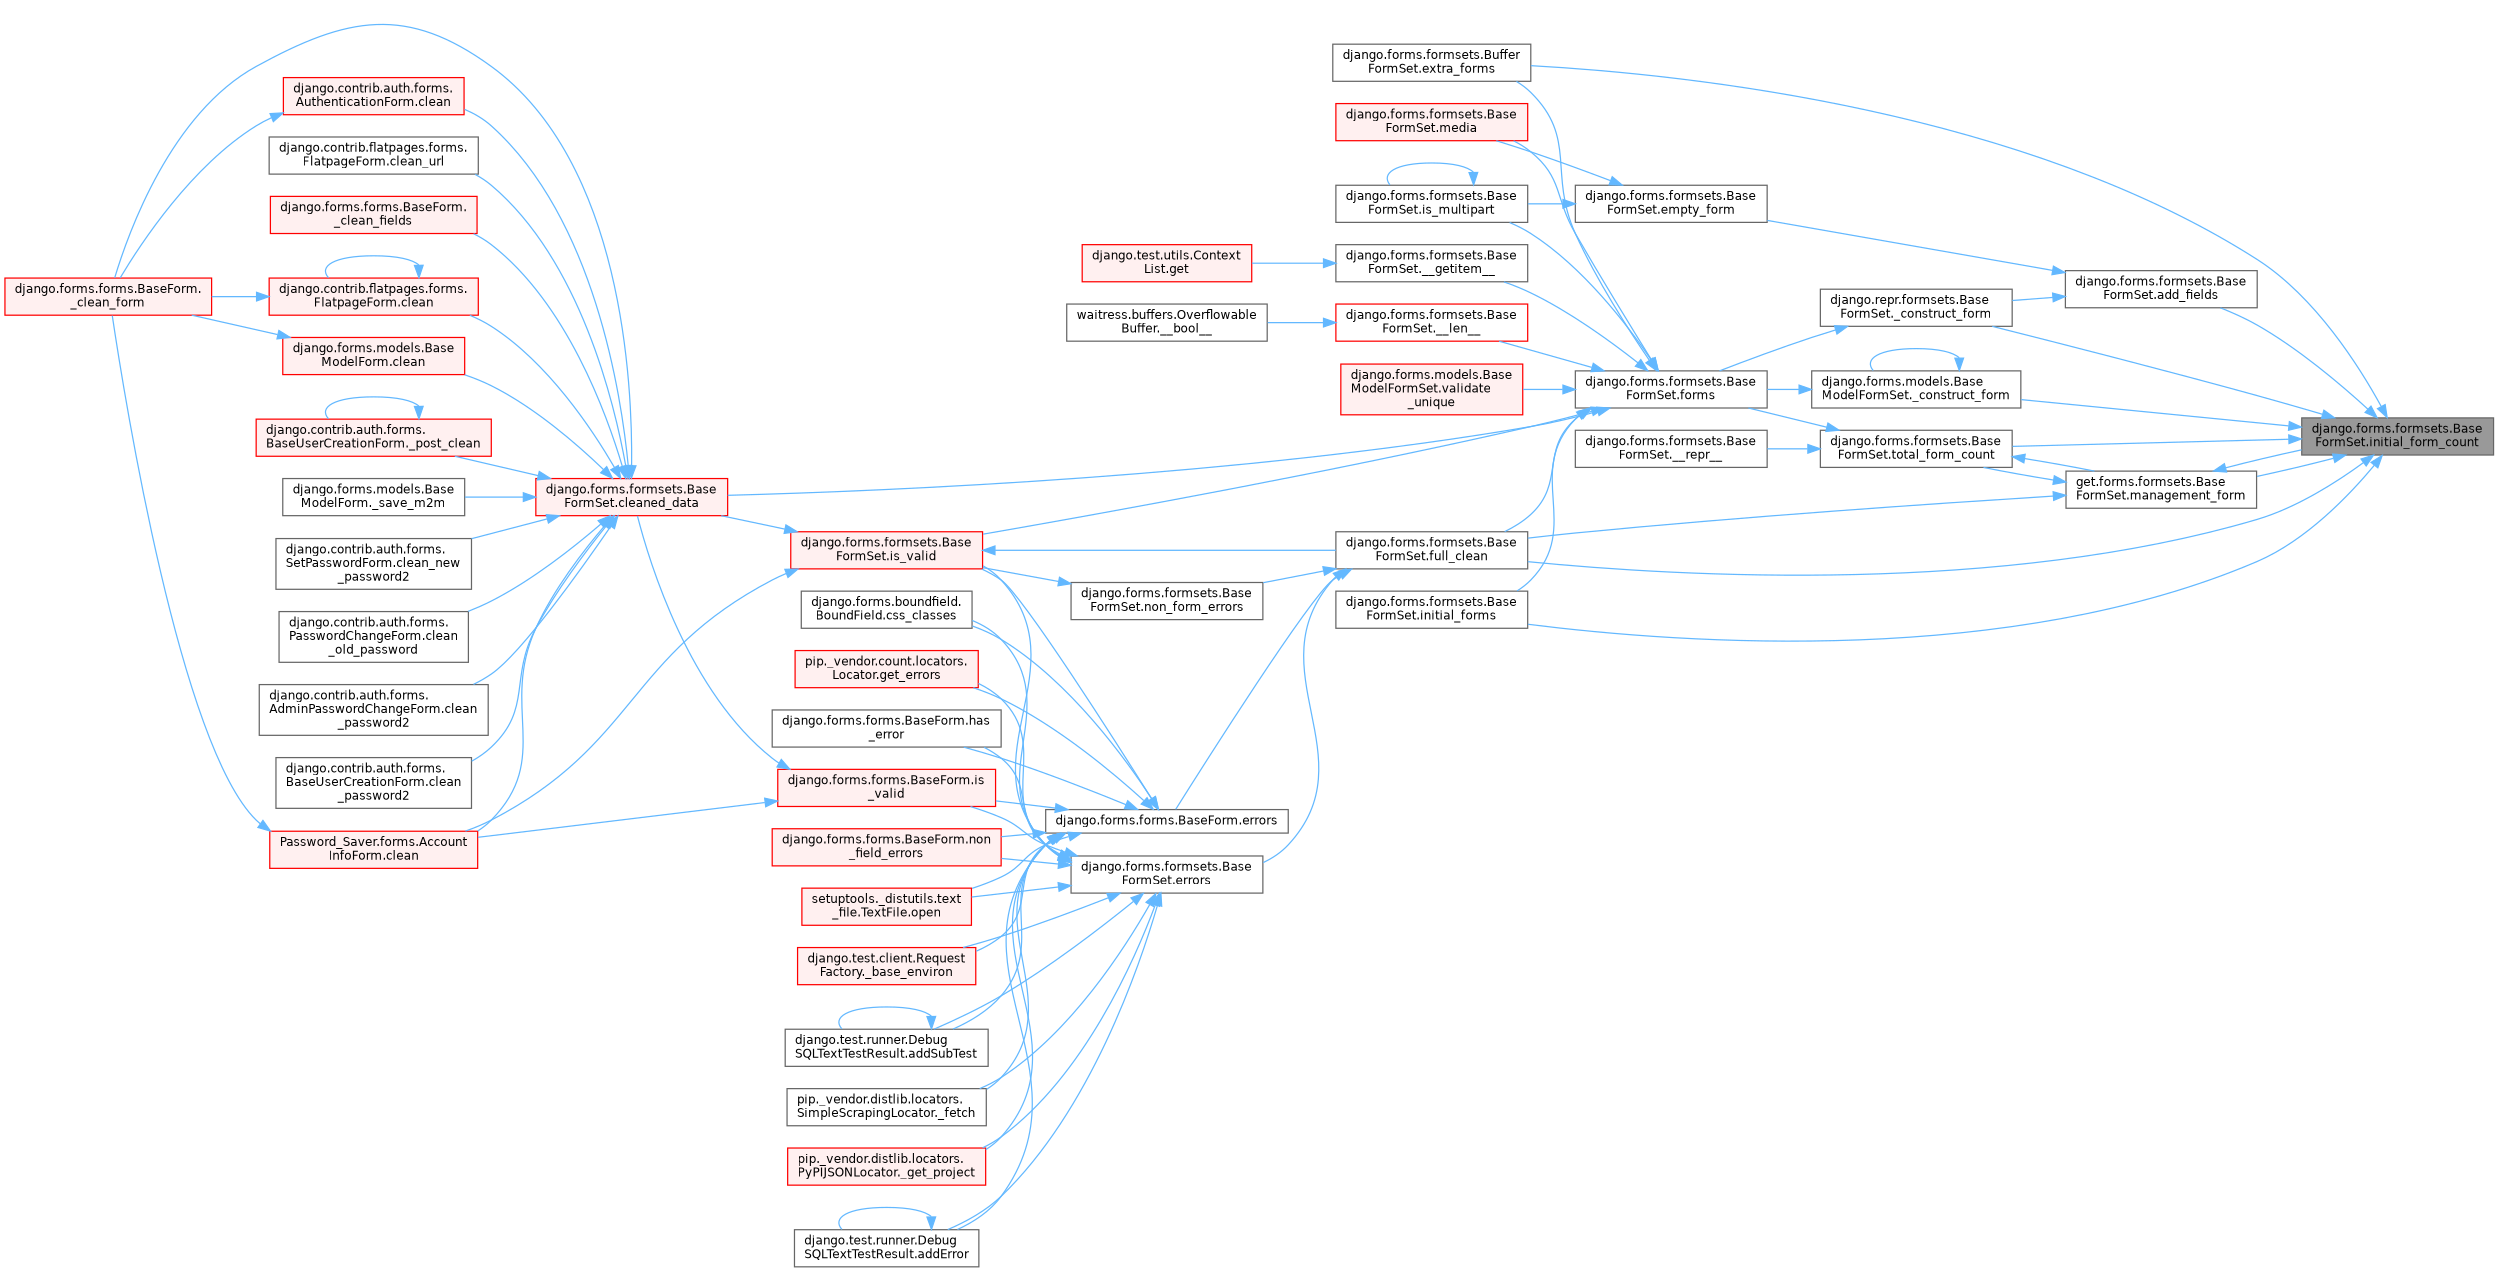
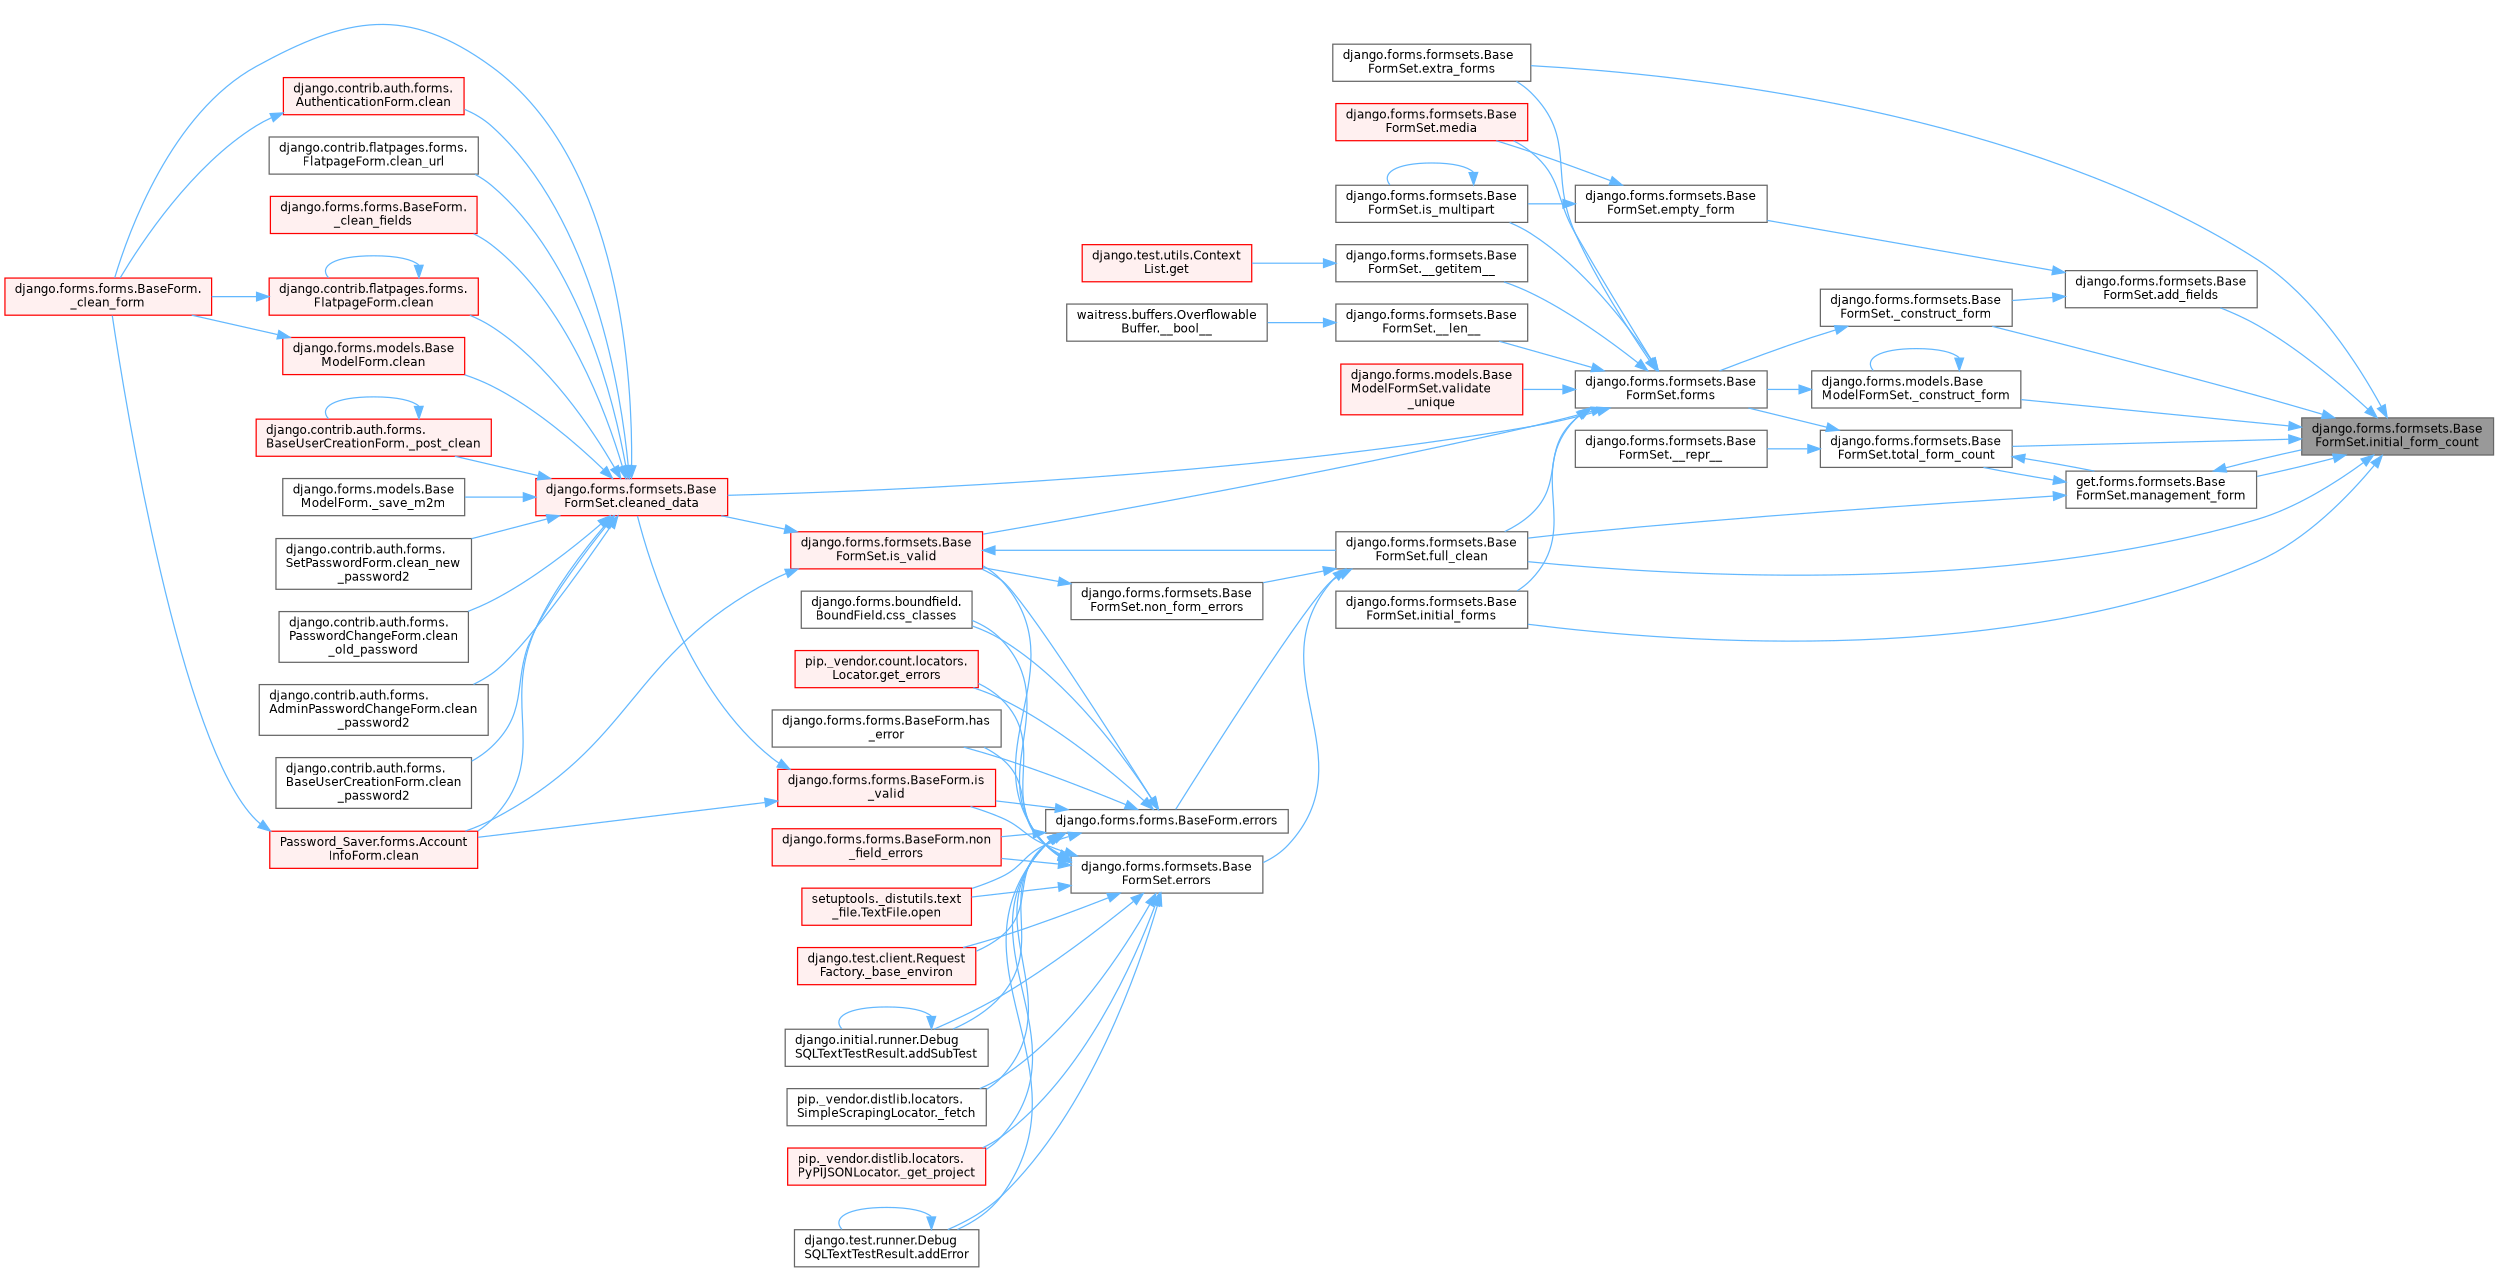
node "django.forms.formsets.Buffer FormSet.extra_forms": label "django.forms.formsets.Buffer FormSet.extra_forms" -> "django.forms.formsets.Base FormSet.extra_forms"
node "django.repr.formsets.Base FormSet._construct_form": label "django.repr.formsets.Base FormSet._construct_form" -> "django.forms.formsets.Base FormSet._construct_form"
node "django.forms.formsets.Base FormSet.__len__": color red -> grey40
node "django.test.runner.Debug SQLTextTestResult.addSubTest": label "django.test.runner.Debug SQLTextTestResult.addSubTest" -> "django.initial.runner.Debug SQLTextTestResult.addSubTest"
